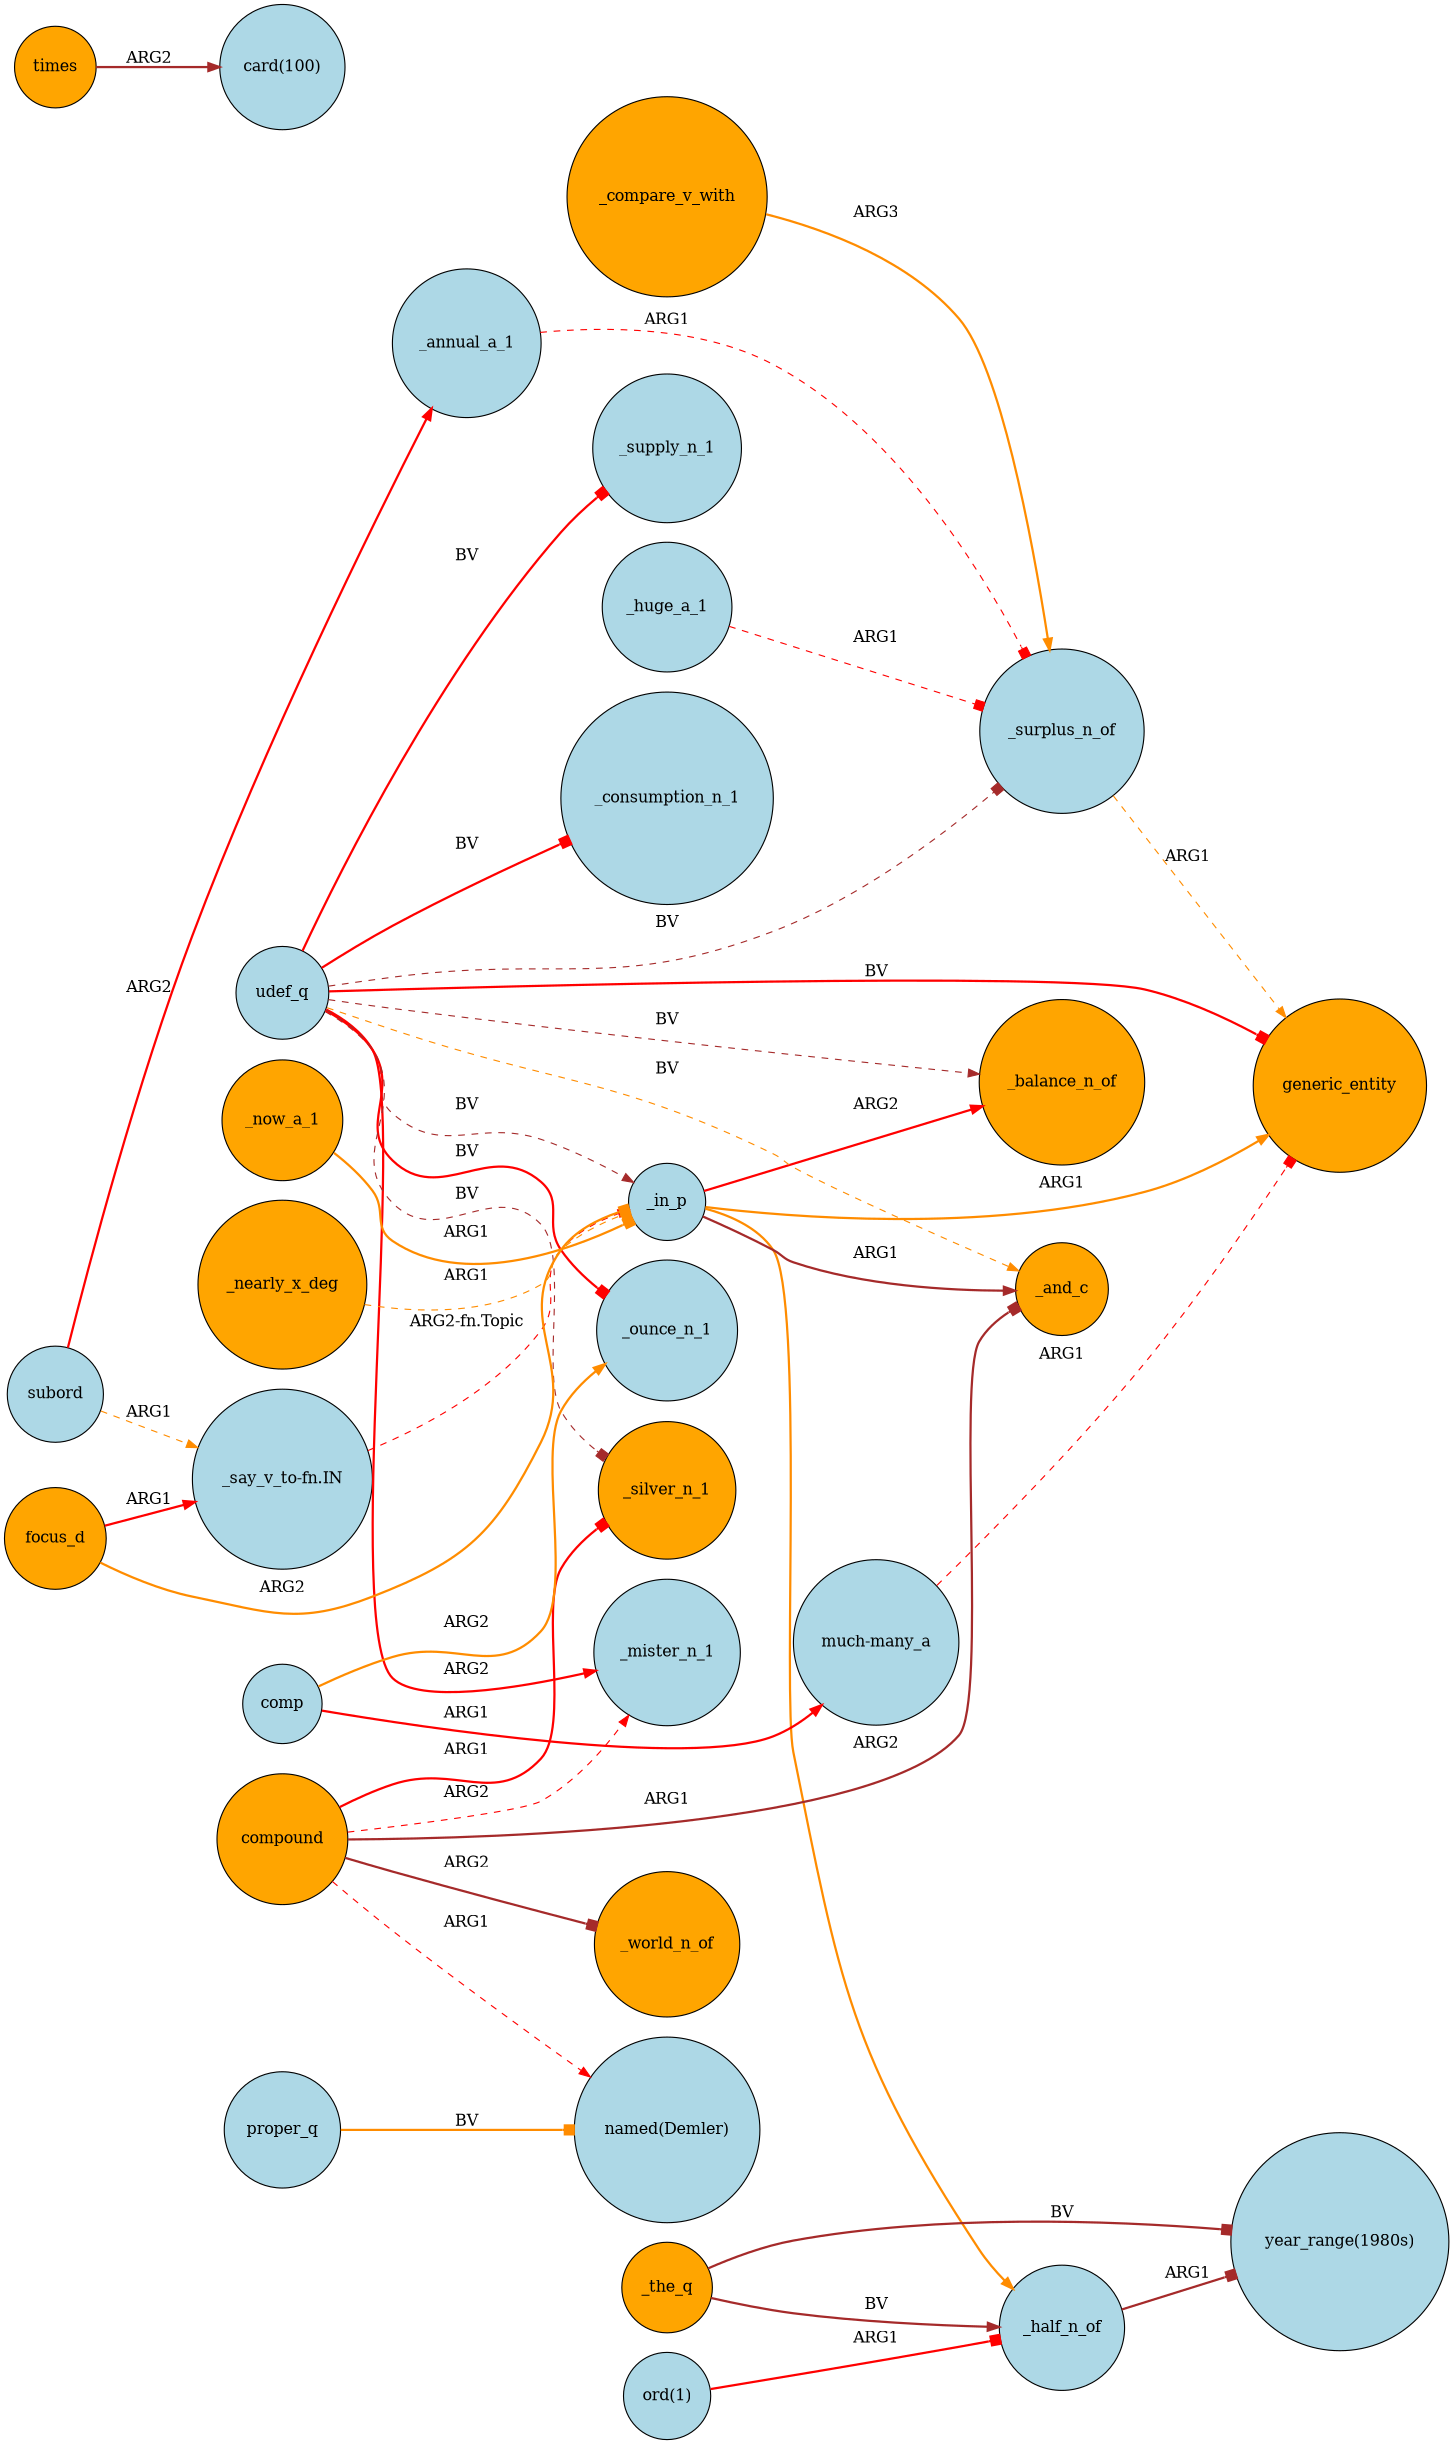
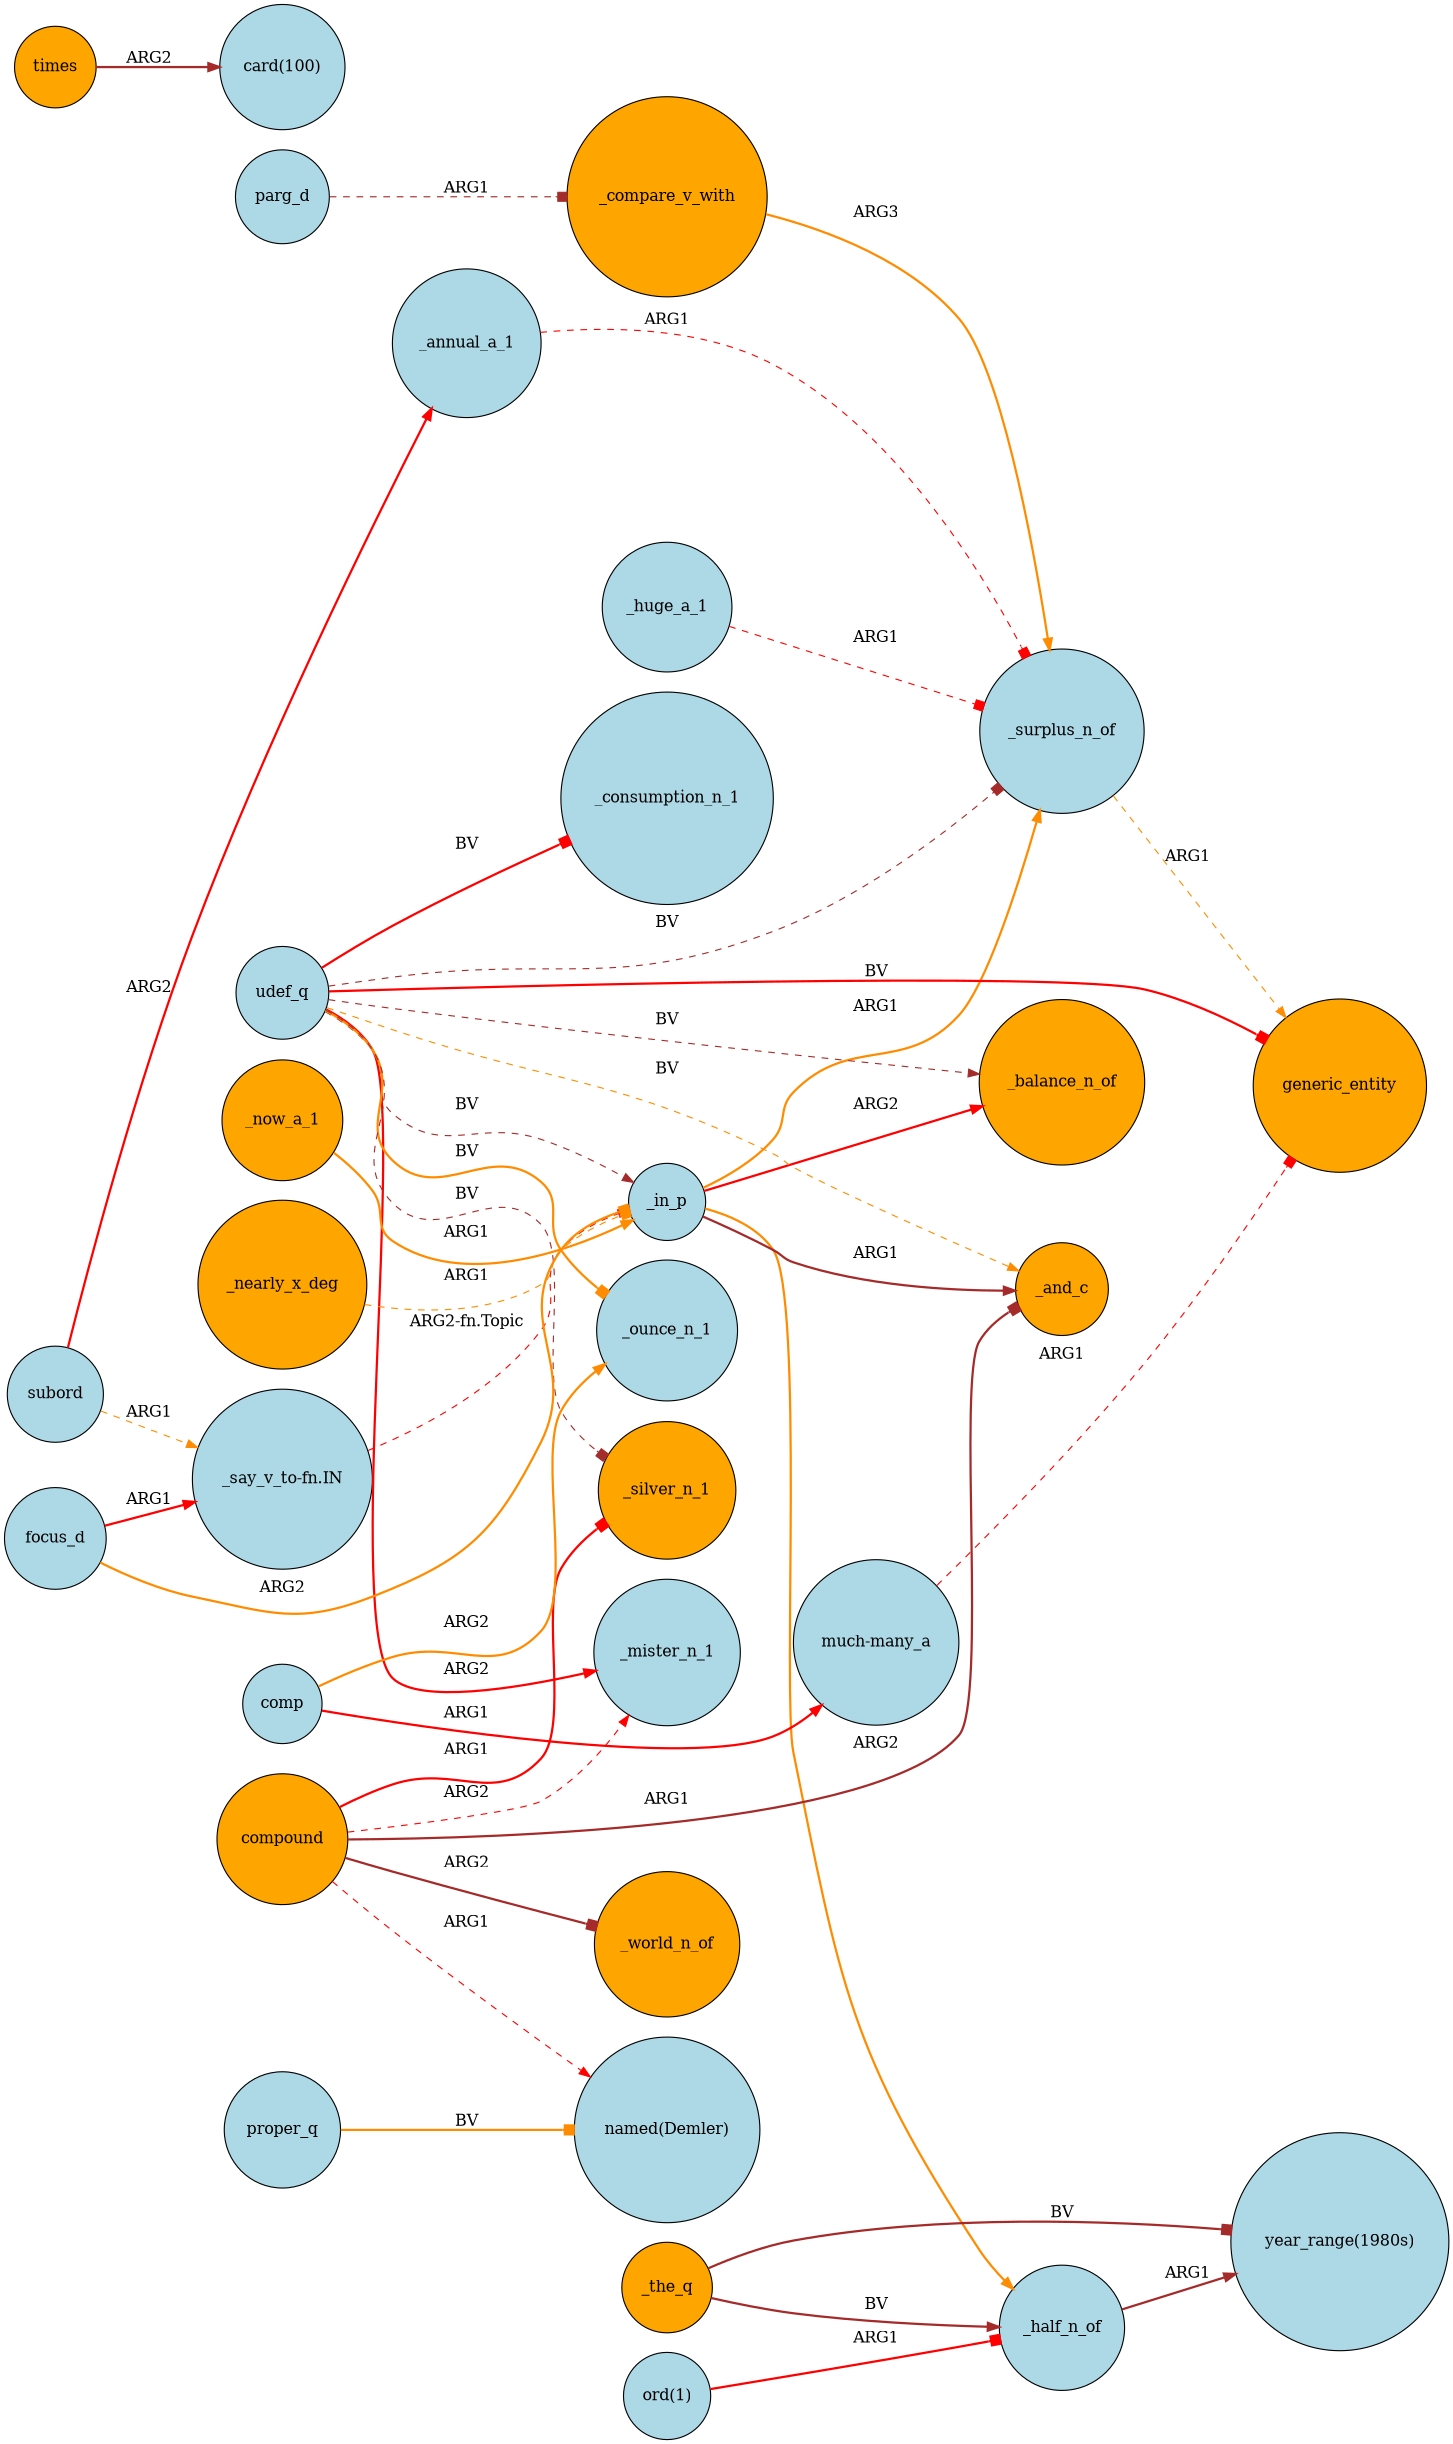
node "parg_d": added
node "_supply_n_1": removed
edge "udef_q" -> "_ounce_n_1": color red -> darkorange
edge "_in_p" -> "generic_entity": now "_in_p" -> "_surplus_n_of"
edge "_now_a_1" -> "_in_p": arrowhead box -> normal
node "focus_d": fillcolor orange -> lightblue
edge "_half_n_of" -> "year_range(1980s)": arrowhead box -> normal
